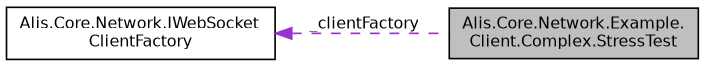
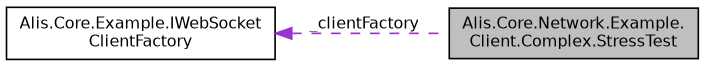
node "Alis.Core.Network.IWebSocket ClientFactory": label "Alis.Core.Network.IWebSocket ClientFactory" -> "Alis.Core.Example.IWebSocket ClientFactory"
